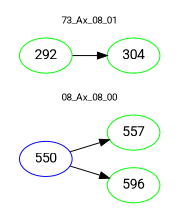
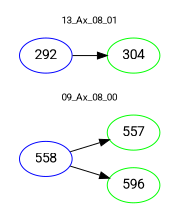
cluster "73_Ax_08_01": label "73_Ax_08_01" -> "13_Ax_08_01"
node "292": color green -> blue
cluster "08_Ax_08_00": label "08_Ax_08_00" -> "09_Ax_08_00"
node "550": label "550" -> "558"
